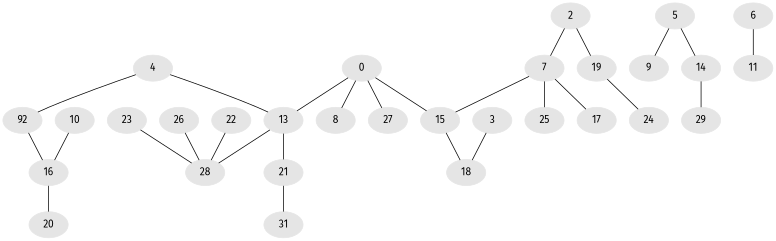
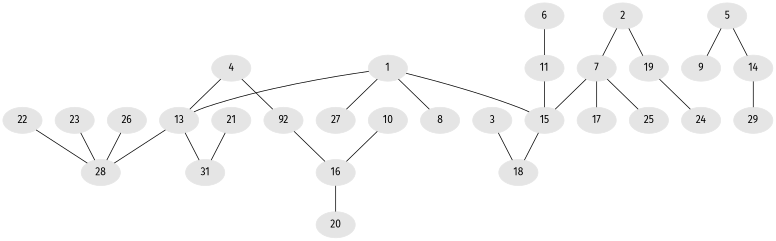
node "0": label "0" -> "1"
edge "11" -- "15": added
edge "13" -- "21": now "13" -- "31"
